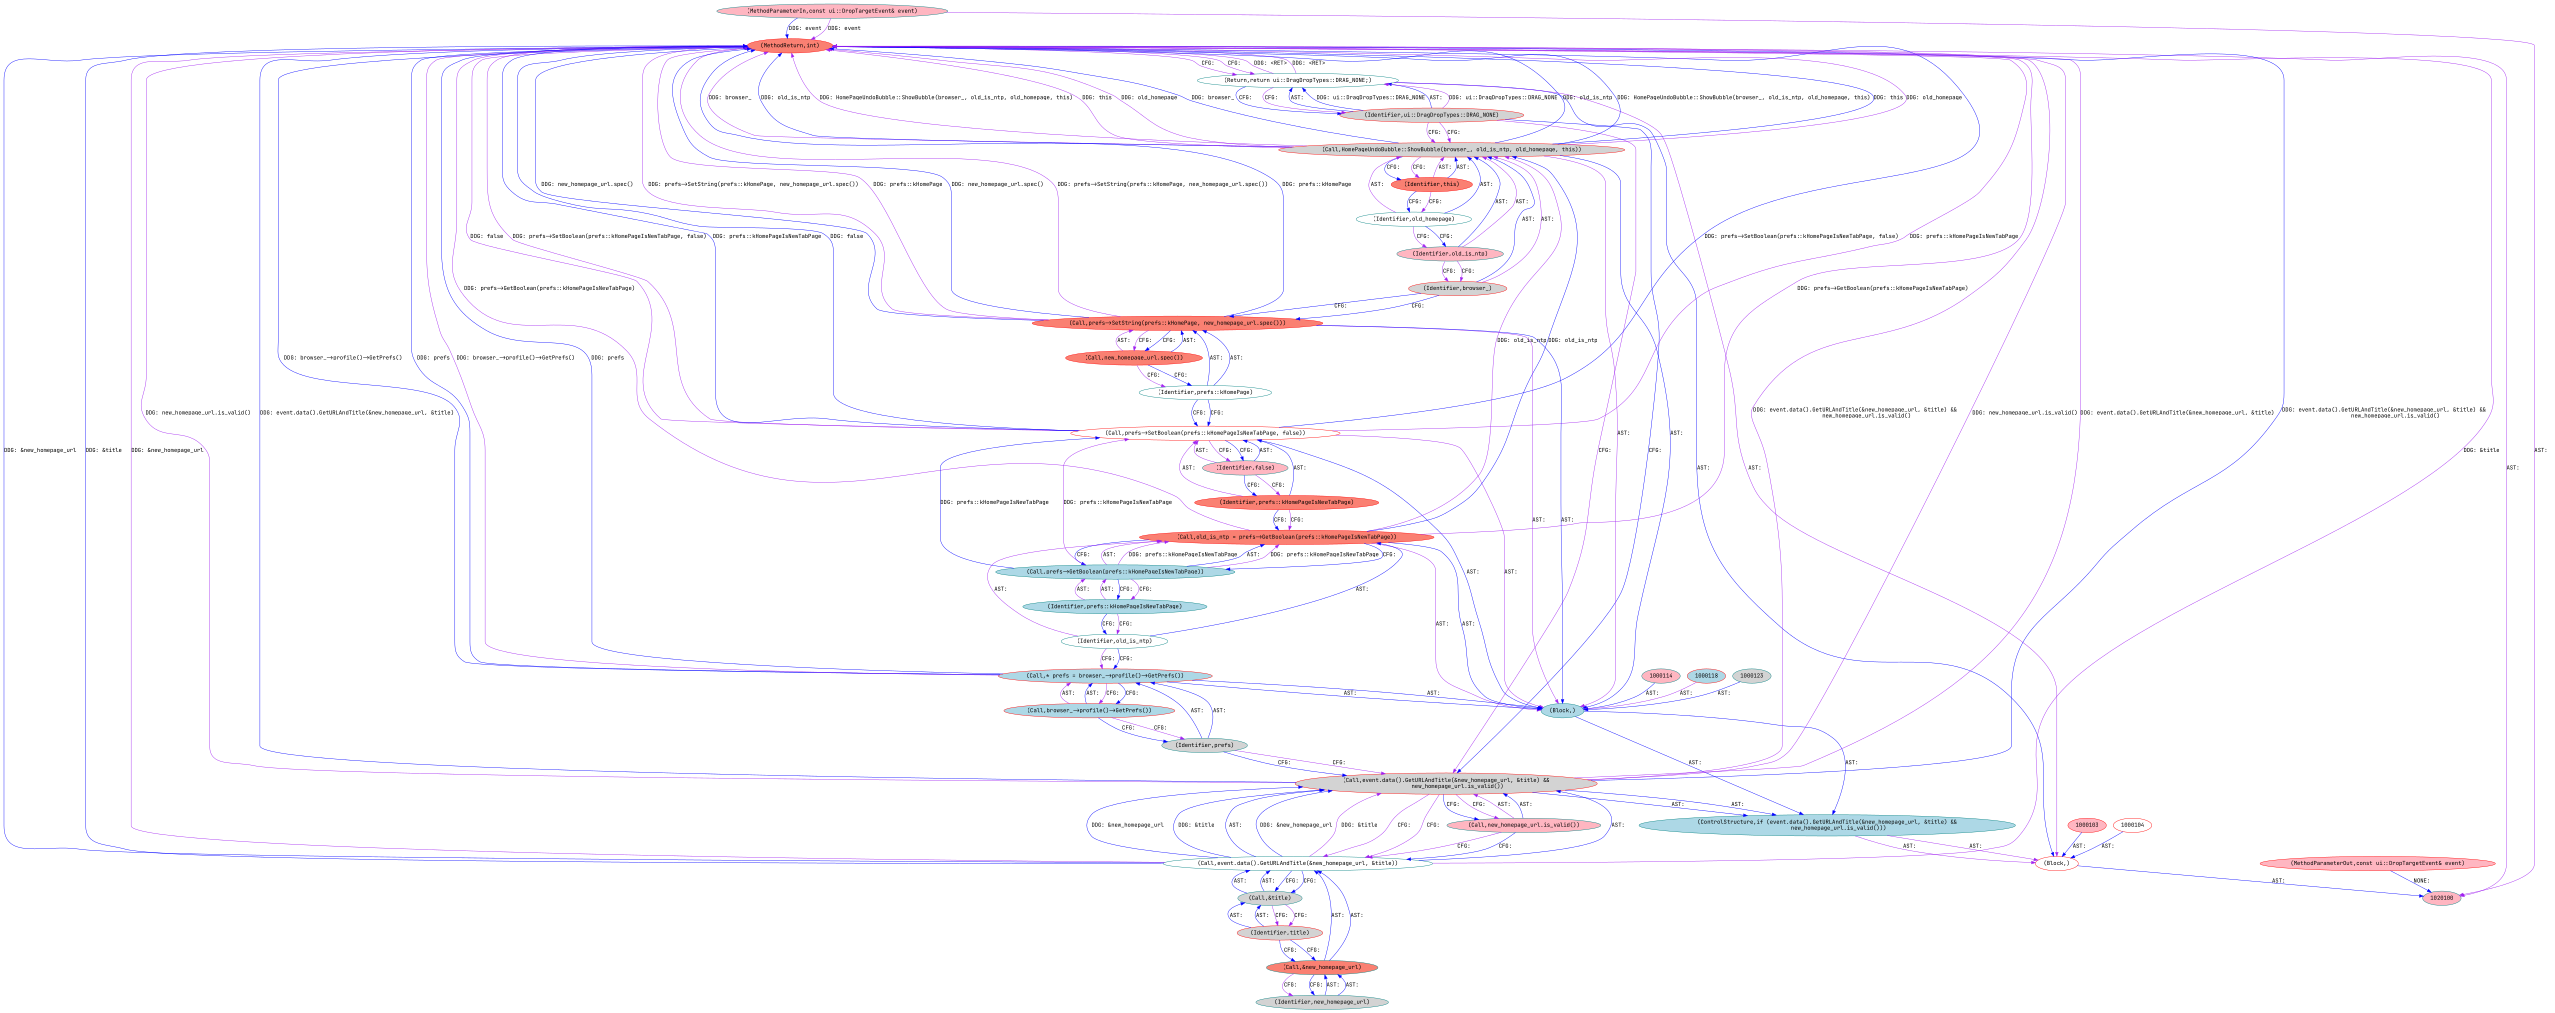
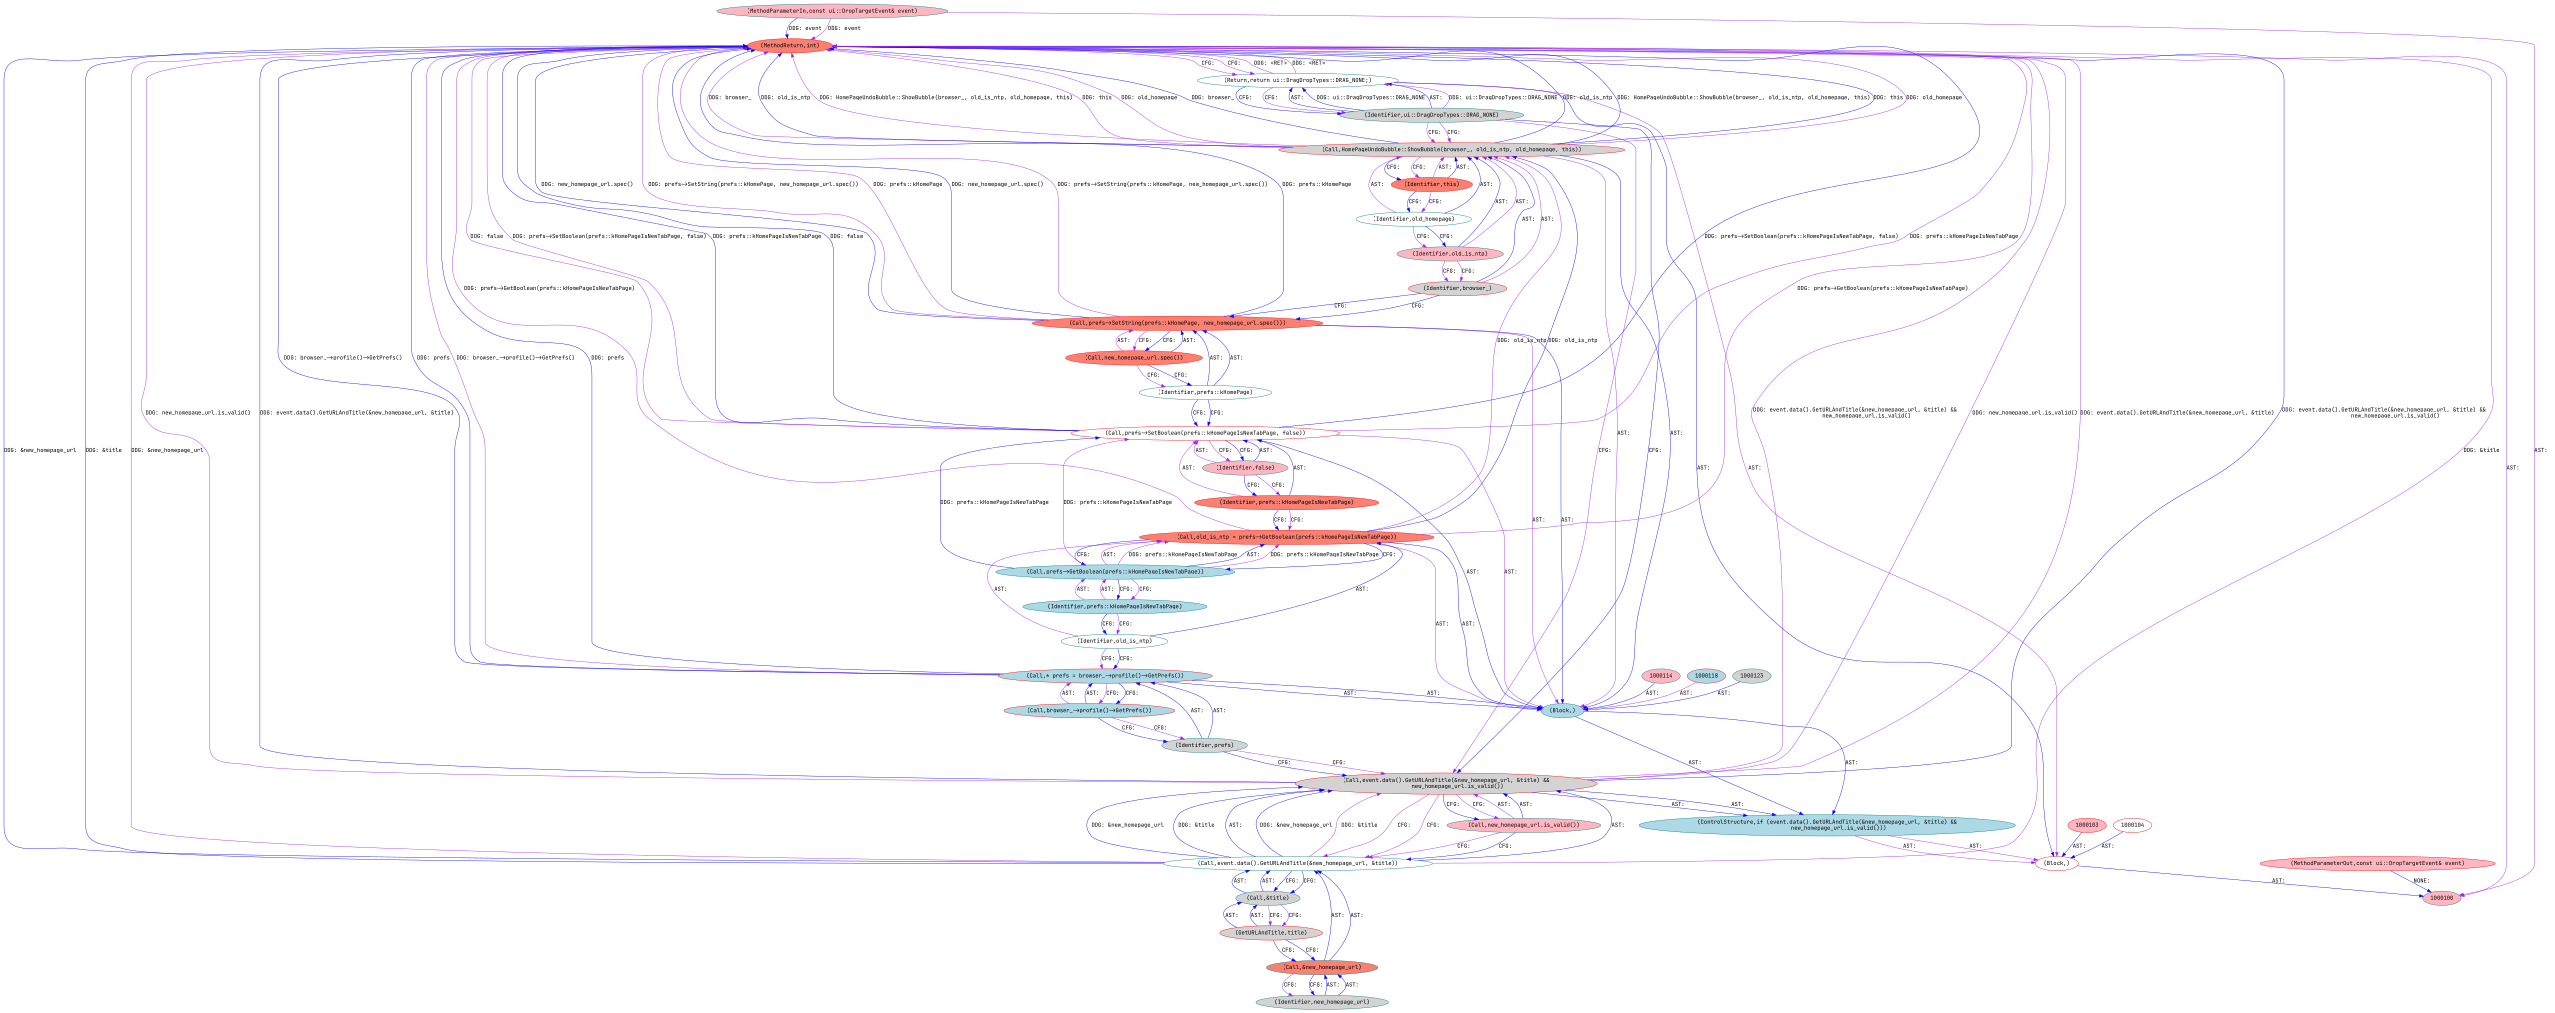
node "(Identifier,ui::DragDropTypes::DRAG_NONE)": color red -> teal
node "1020100": label "1020100" -> "1000100"
node "(Identifier,title)": label "(Identifier,title)" -> "(GetURLAndTitle,title)"
